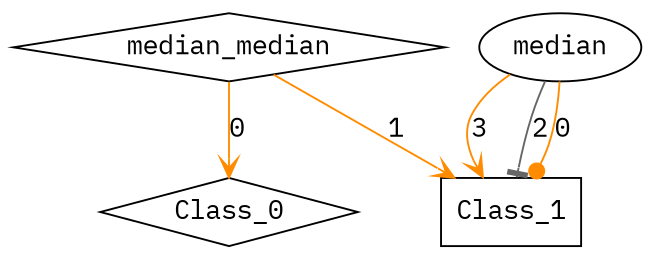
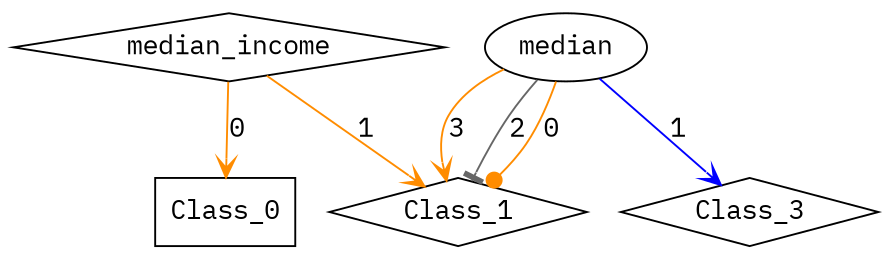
node "median_median": label "median_median" -> "median_income"
node "Class_0": shape diamond -> box
node "Class_1": shape box -> diamond
node "Class_3": added
